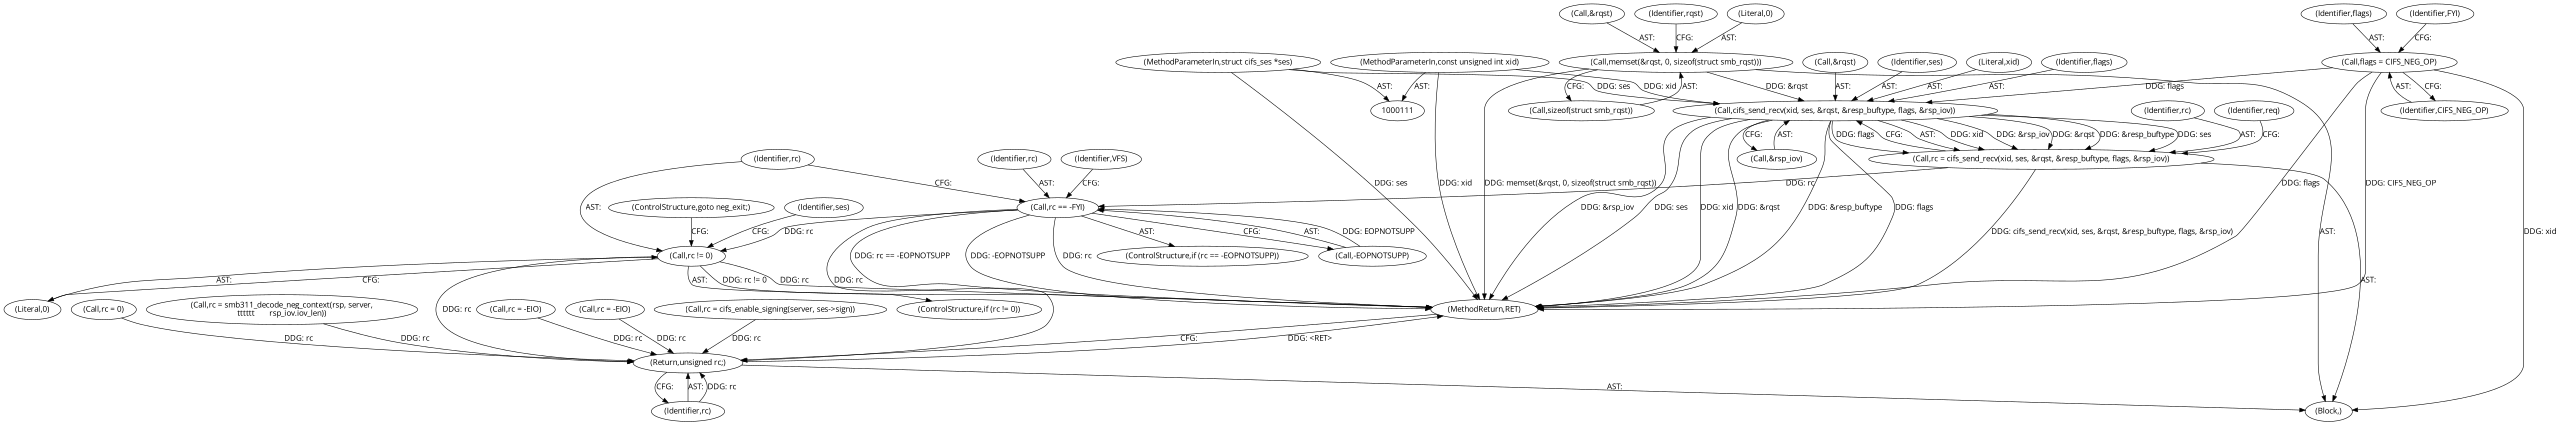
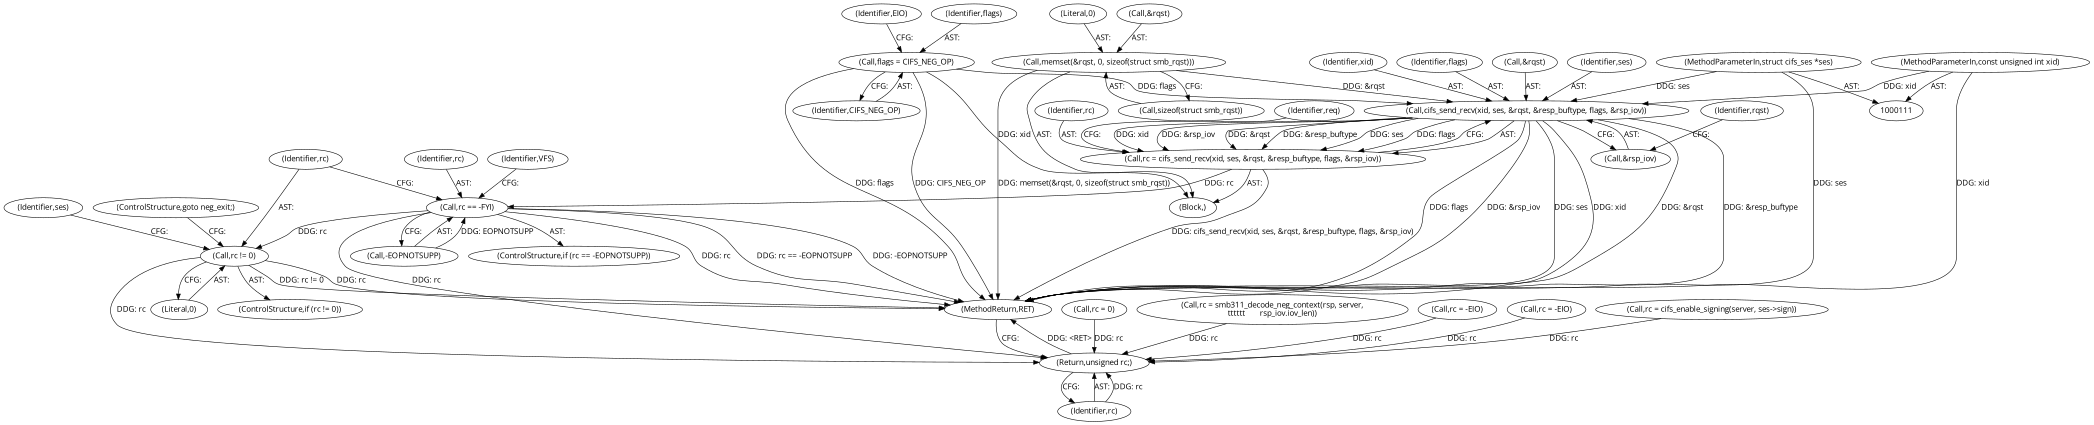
node "(Identifier,FYI)": label "(Identifier,FYI)" -> "(Identifier,EIO)"
edge "(Identifier,rqst)" -> "(Call,memset(&rqst, 0, sizeof(struct smb_rqst)))": now "(Identifier,rqst)" -> "(Call,&rsp_iov)"
node "(Literal,xid)": label "(Literal,xid)" -> "(Identifier,xid)"
edge "(Return,unsigned rc;)" -> "(Block,)": removed, label "AST:"
